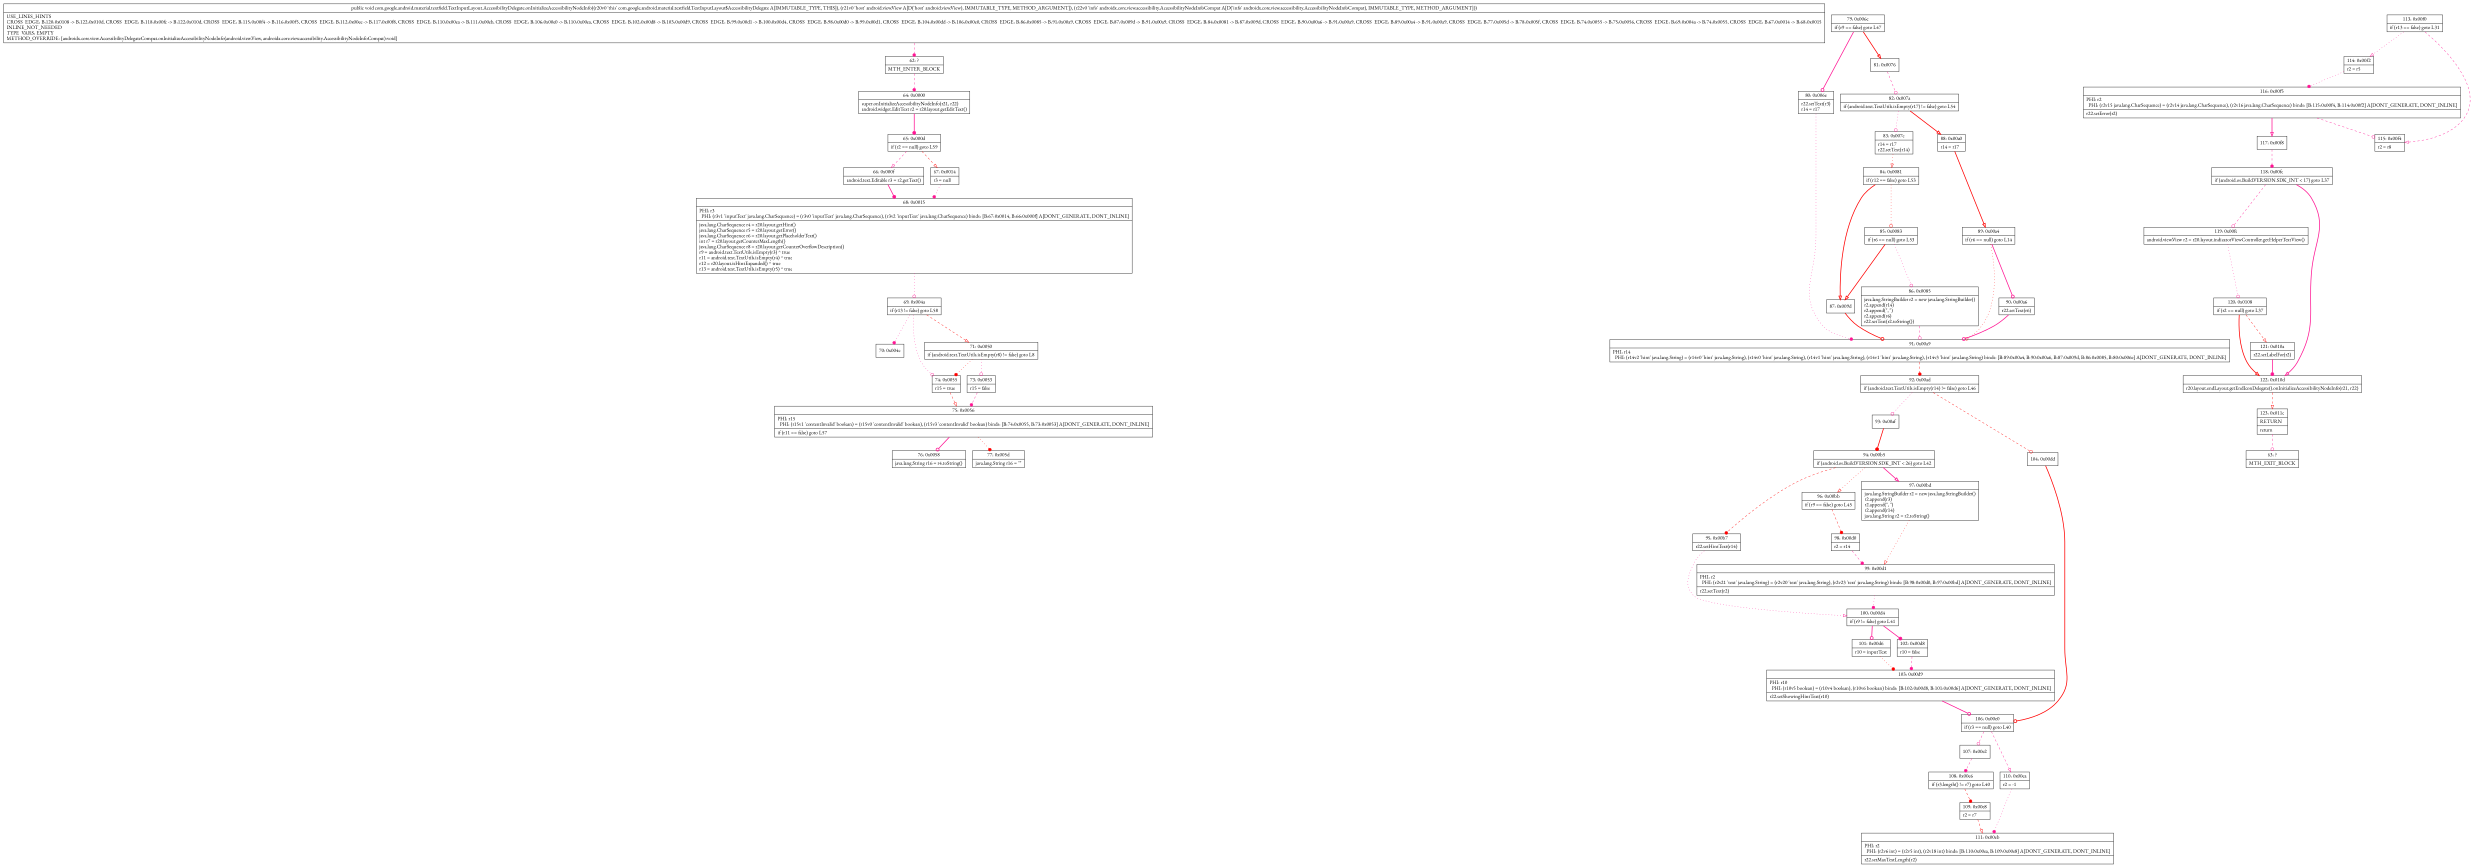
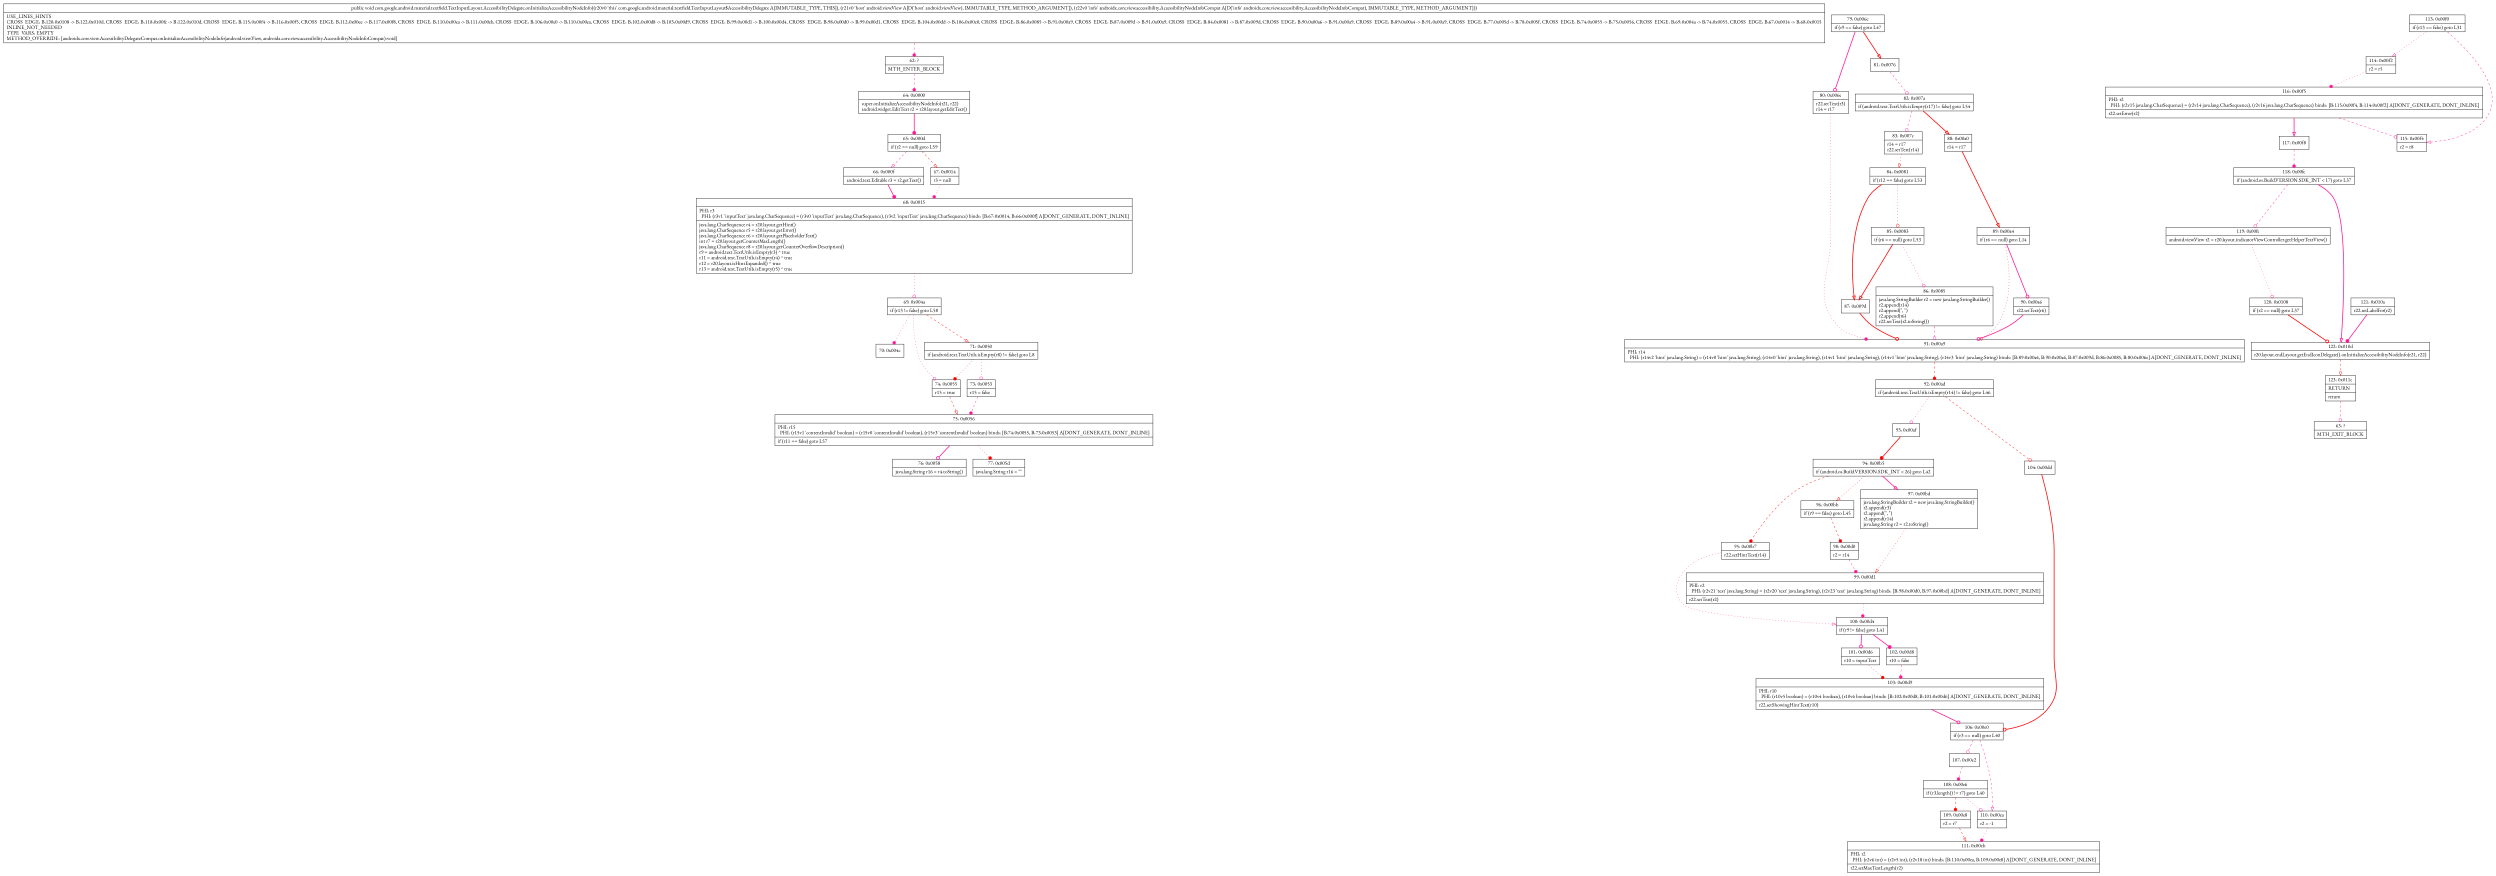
edge "82: 0x007a" -> "83: 0x007c": style dotted -> dashed
edge "120: 0x0108" -> "121: 0x010a": removed
edge "120: 0x0108" -> "122: 0x010d": arrowhead onormal -> odot
edge "108: 0x00e6" -> "110: 0x00ea": added
